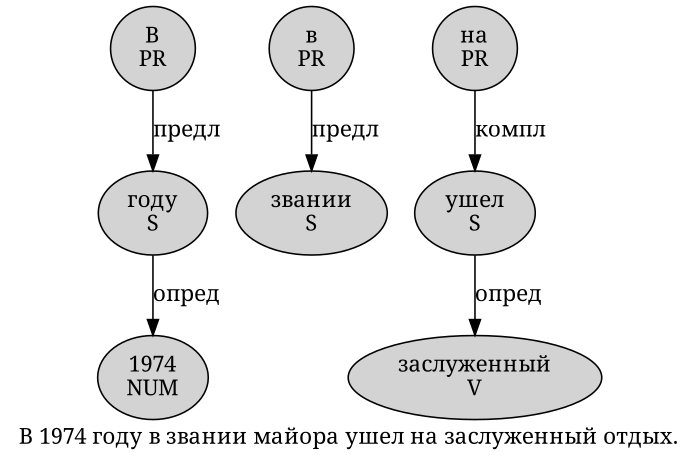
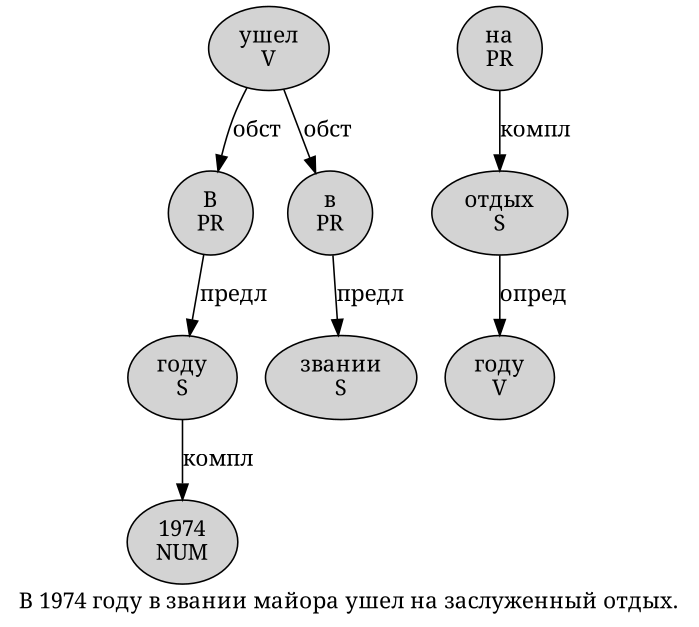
node "ушел V": added
node "ушел S": label "ушел S" -> "отдых S"
edge "году S" -> "1974 NUM": label "опред" -> "компл"
node "заслуженный V": label "заслуженный V" -> "году V"
